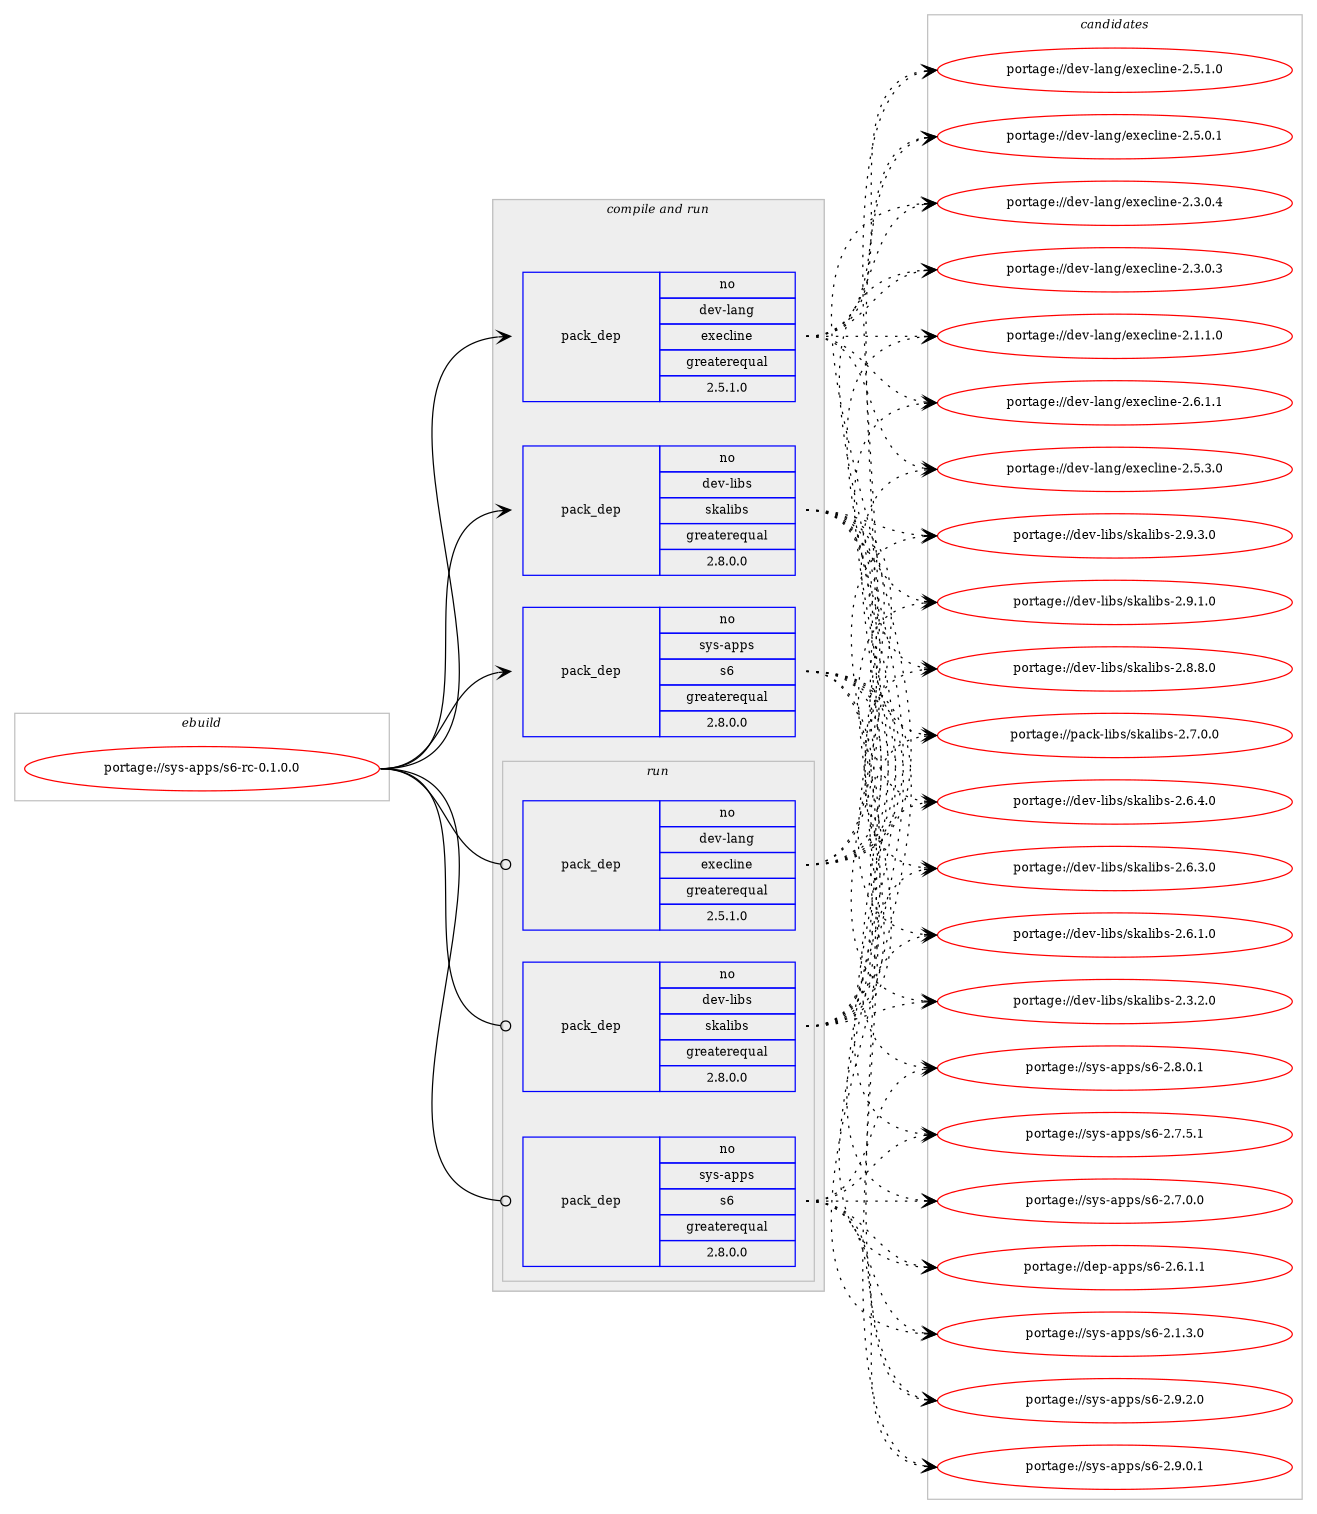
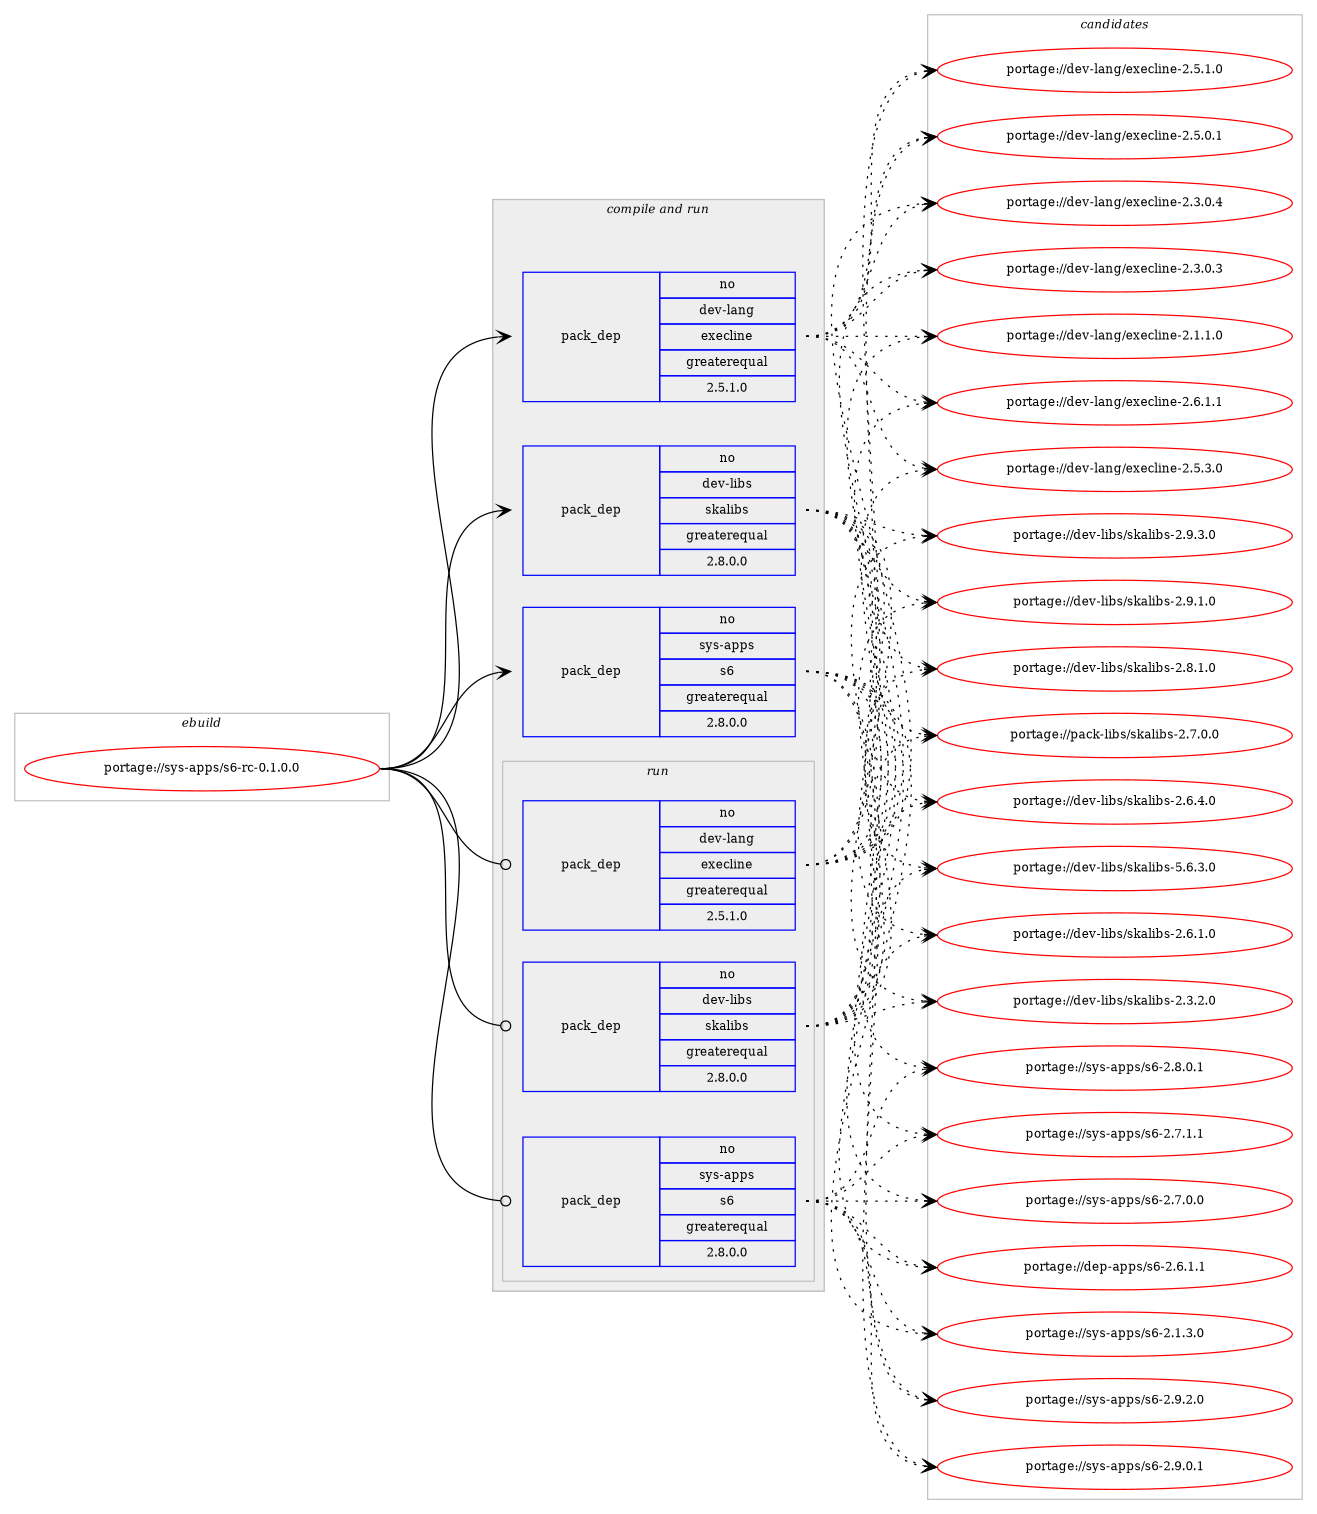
node "portage://dev-libs/skalibs-2.8.8.0": label "portage://dev-libs/skalibs-2.8.8.0" -> "portage://dev-libs/skalibs-2.8.1.0"
node "portage://dev-libs/skalibs-2.6.3.0": label "portage://dev-libs/skalibs-2.6.3.0" -> "portage://dev-libs/skalibs-5.6.3.0"
node "portage://sys-apps/s6-2.7.5.1": label "portage://sys-apps/s6-2.7.5.1" -> "portage://sys-apps/s6-2.7.1.1"
